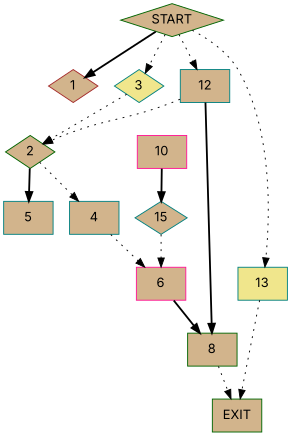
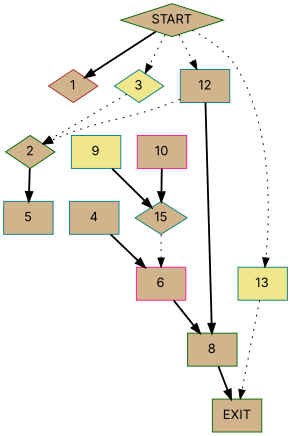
node "9": added
edge "2" -> "4": removed
edge "4" -> "6": style dotted -> bold
edge "8" -> "EXIT": style dotted -> bold
